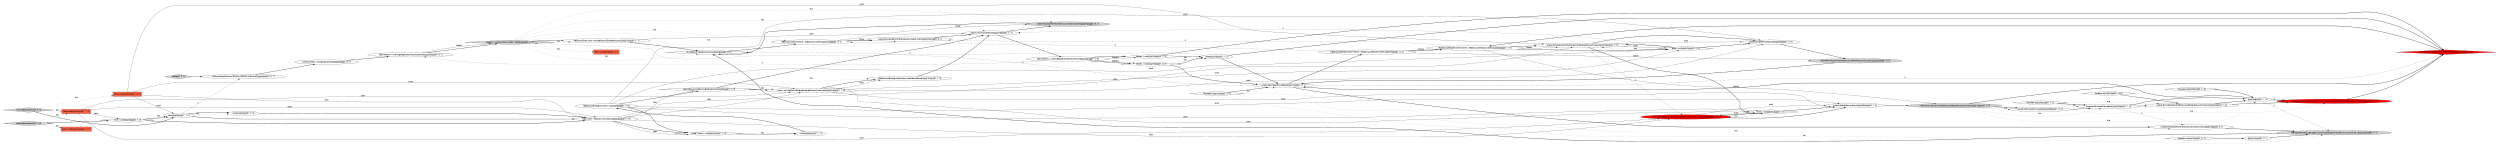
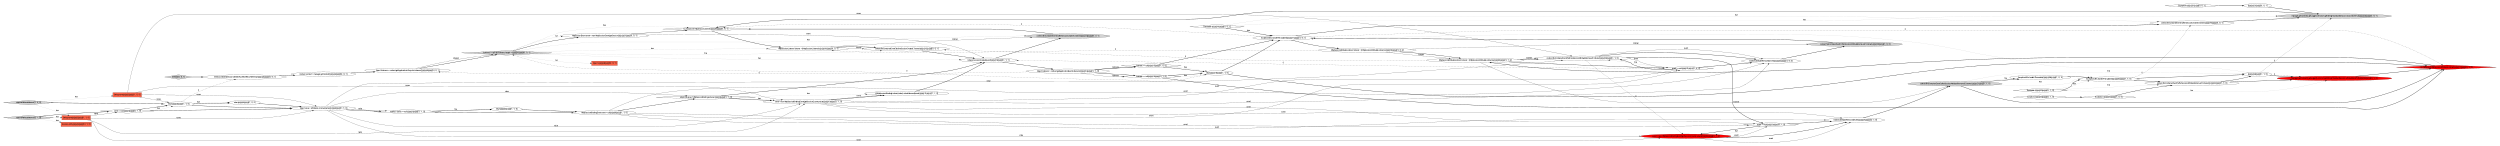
edge "{}@@@34@@@['1', '1', '0']" -> "ExceptionUtils.handleThrowable(t)@@@17@@@['1', '0', '1']": style bold -> dotted
edge "Exception e@@@34@@@['0', '1', '0']" -> "{}@@@34@@@['1', '1', '0']": now "Exception e@@@34@@@['0', '1', '0']" -> "Exception e@@@32@@@['1', '0', '0']"
edge "HttpSessionBindingEvent event = null@@@8@@@['1', '1', '0']" -> "!notify || (value == null)@@@5@@@['1', '1', '0']": reversed
